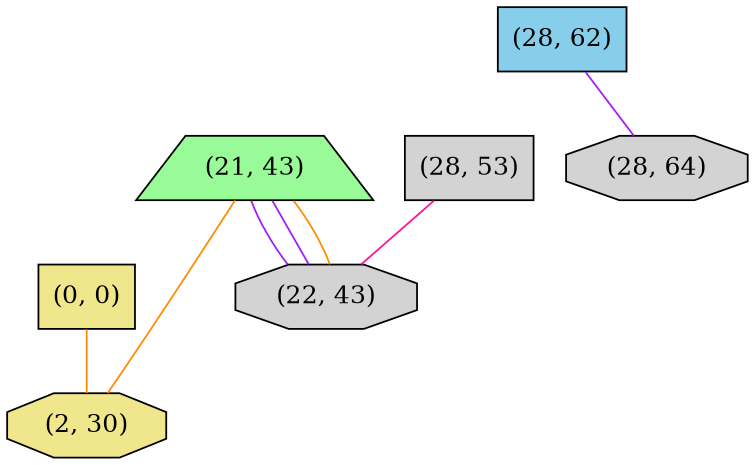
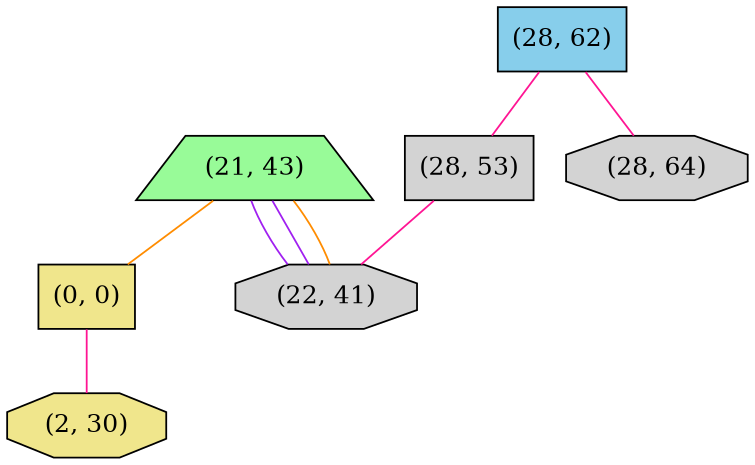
edge "(28, 62)" -- "(28, 53)": added
edge "(28, 62)" -- "(28, 64)": color purple -> deeppink
edge "(21, 43)" -- "(2, 30)": now "(21, 43)" -- "(0, 0)"
node "(22, 43)": label "(22, 43)" -> "(22, 41)"
edge "(0, 0)" -- "(2, 30)": color darkorange -> deeppink
